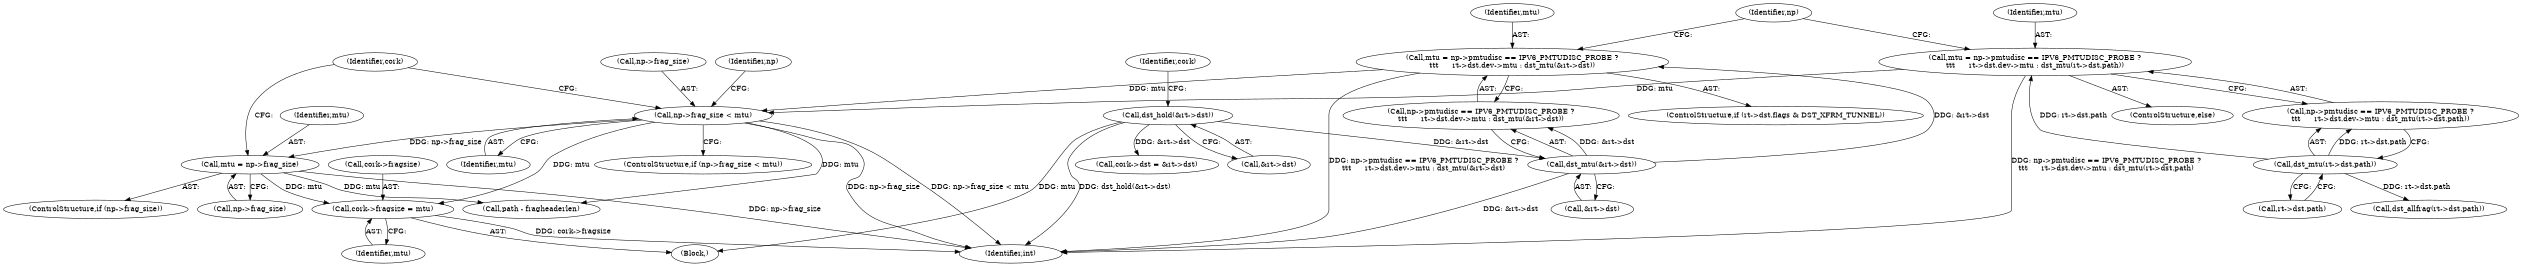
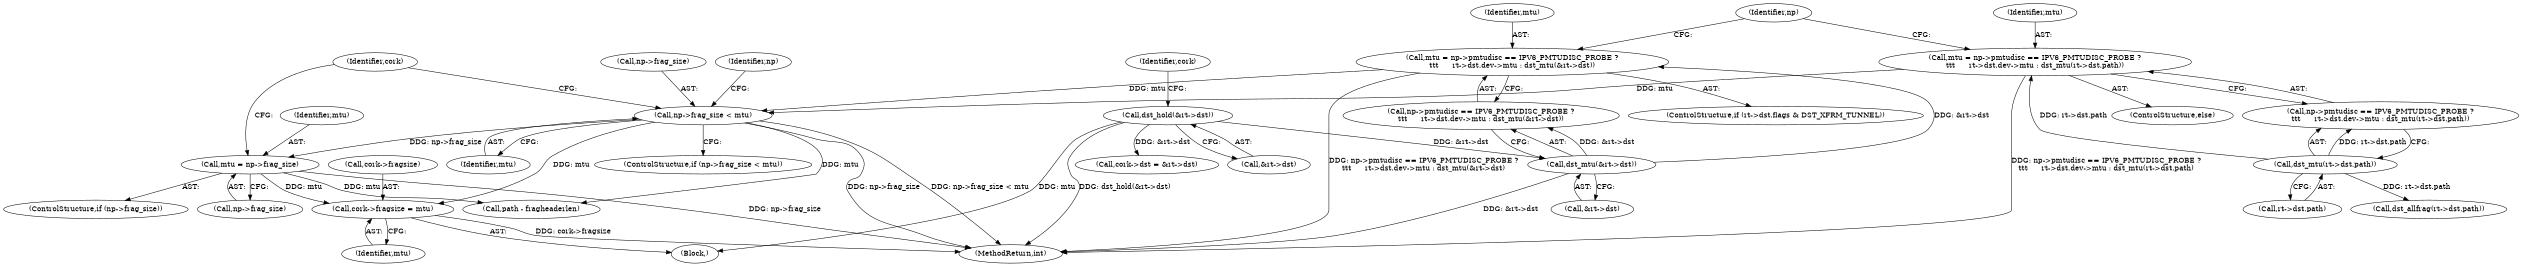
edge "(Call,rt->dst.path)" -> "(Call,dst_mtu(rt->dst.path))": label "CFG: " -> "AST: "
node "(Identifier,int)": label "(Identifier,int)" -> "(MethodReturn,int)"
